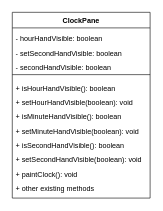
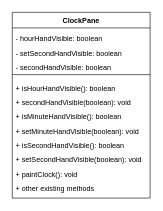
node "+ isHourHandVisible(): boolean + setHourHandVisible(boolean): void + isMinuteHandVisible(): boolean + setMinuteHandVisible(boolean): void + isSecondHandVisible(): boolean + setSecondHandVisible(boolean): void + paintClock(): void + other existing methods": label "+ isHourHandVisible(): boolean + setHourHandVisible(boolean): void + isMinuteHandVisible(): boolean + setMinuteHandVisible(boolean): void + isSecondHandVisible(): boolean + setSecondHandVisible(boolean): void + paintClock(): void + other existing methods" -> "+ isHourHandVisible(): boolean + secondHandVisible(boolean): void + isMinuteHandVisible(): boolean + setMinuteHandVisible(boolean): void + isSecondHandVisible(): boolean + setSecondHandVisible(boolean): void + paintClock(): void + other existing methods"
